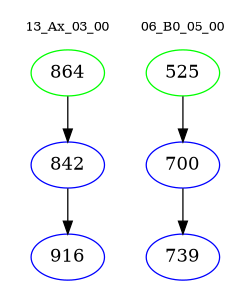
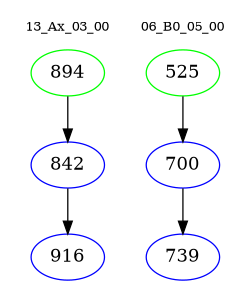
node "864": label "864" -> "894"
